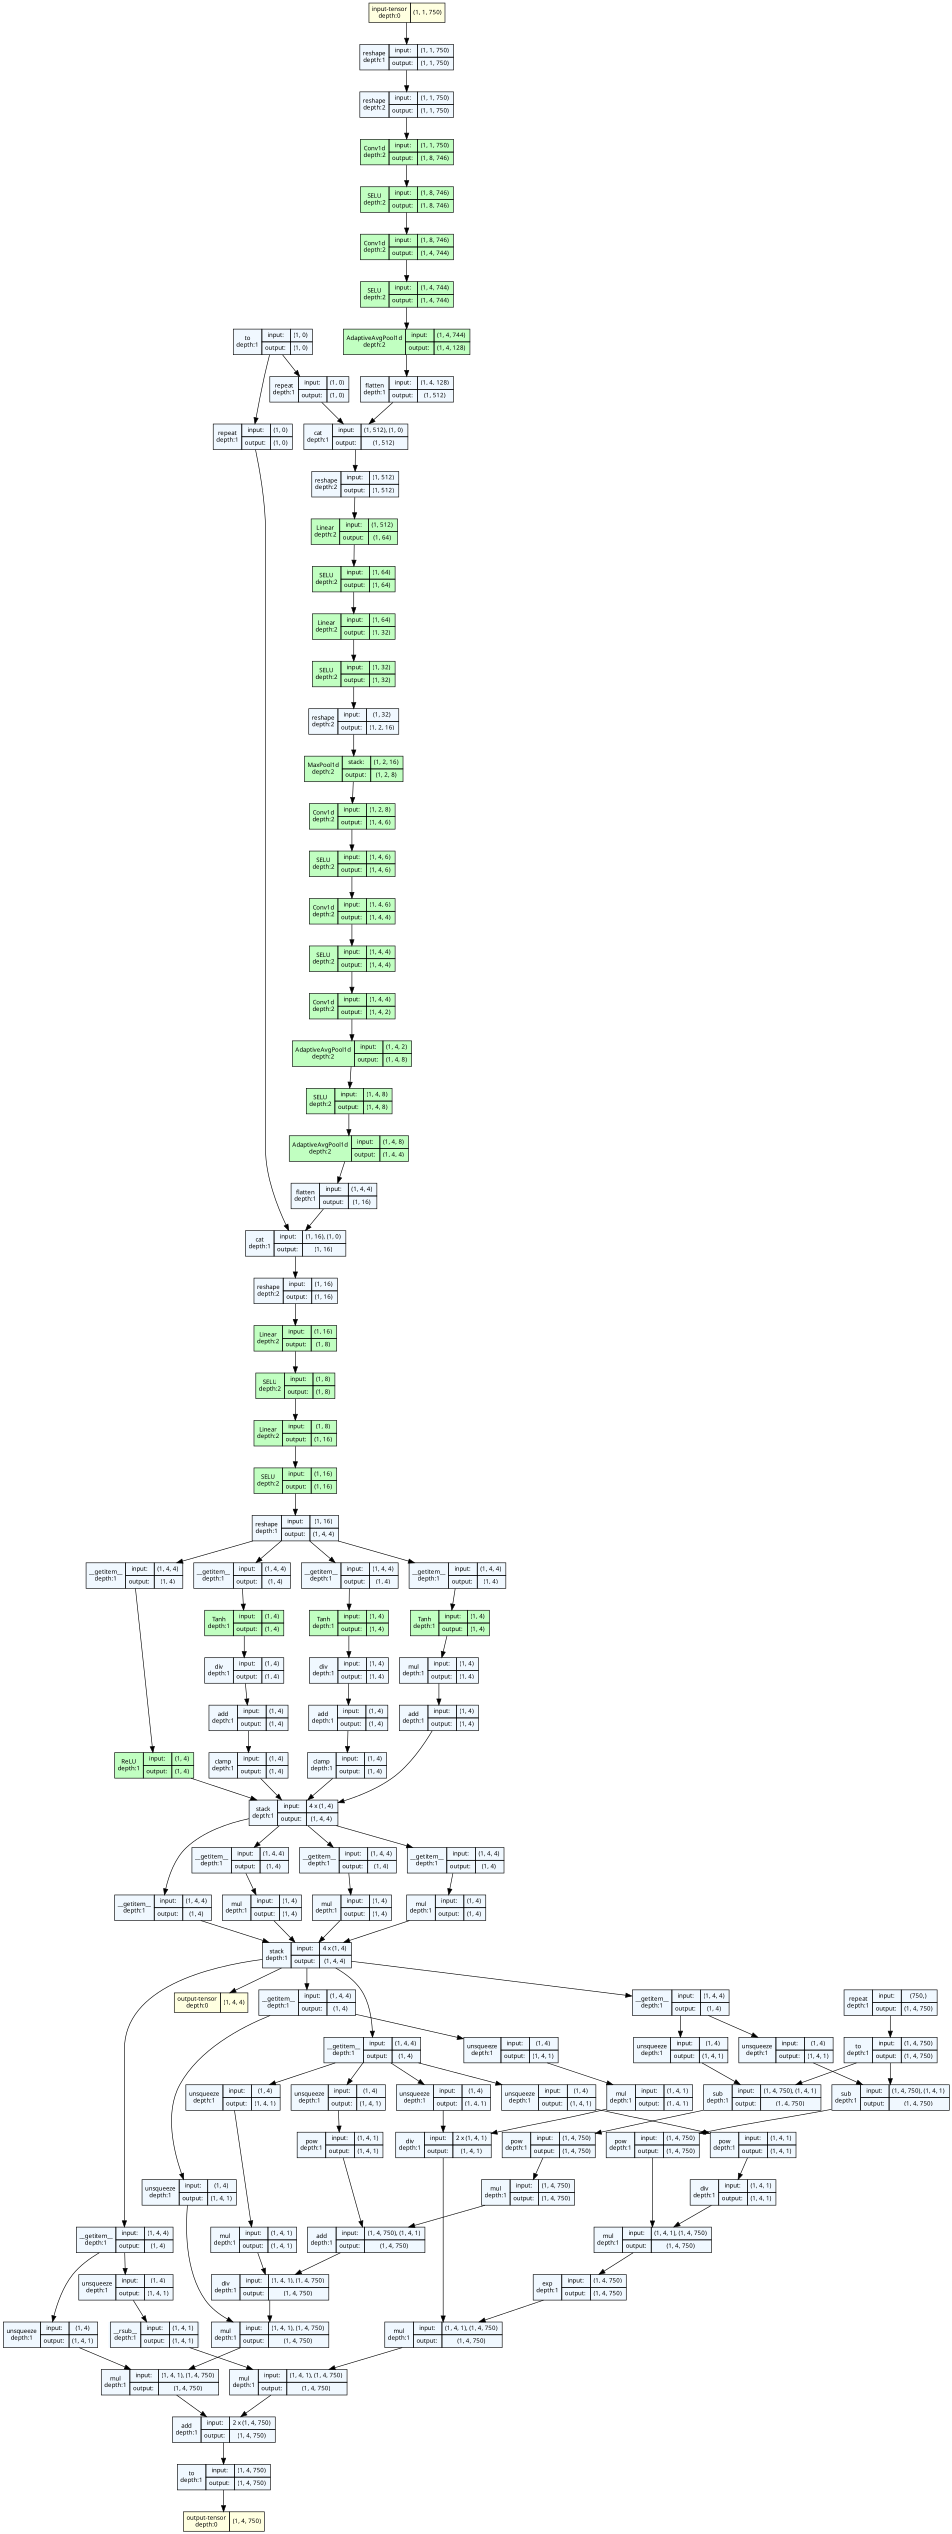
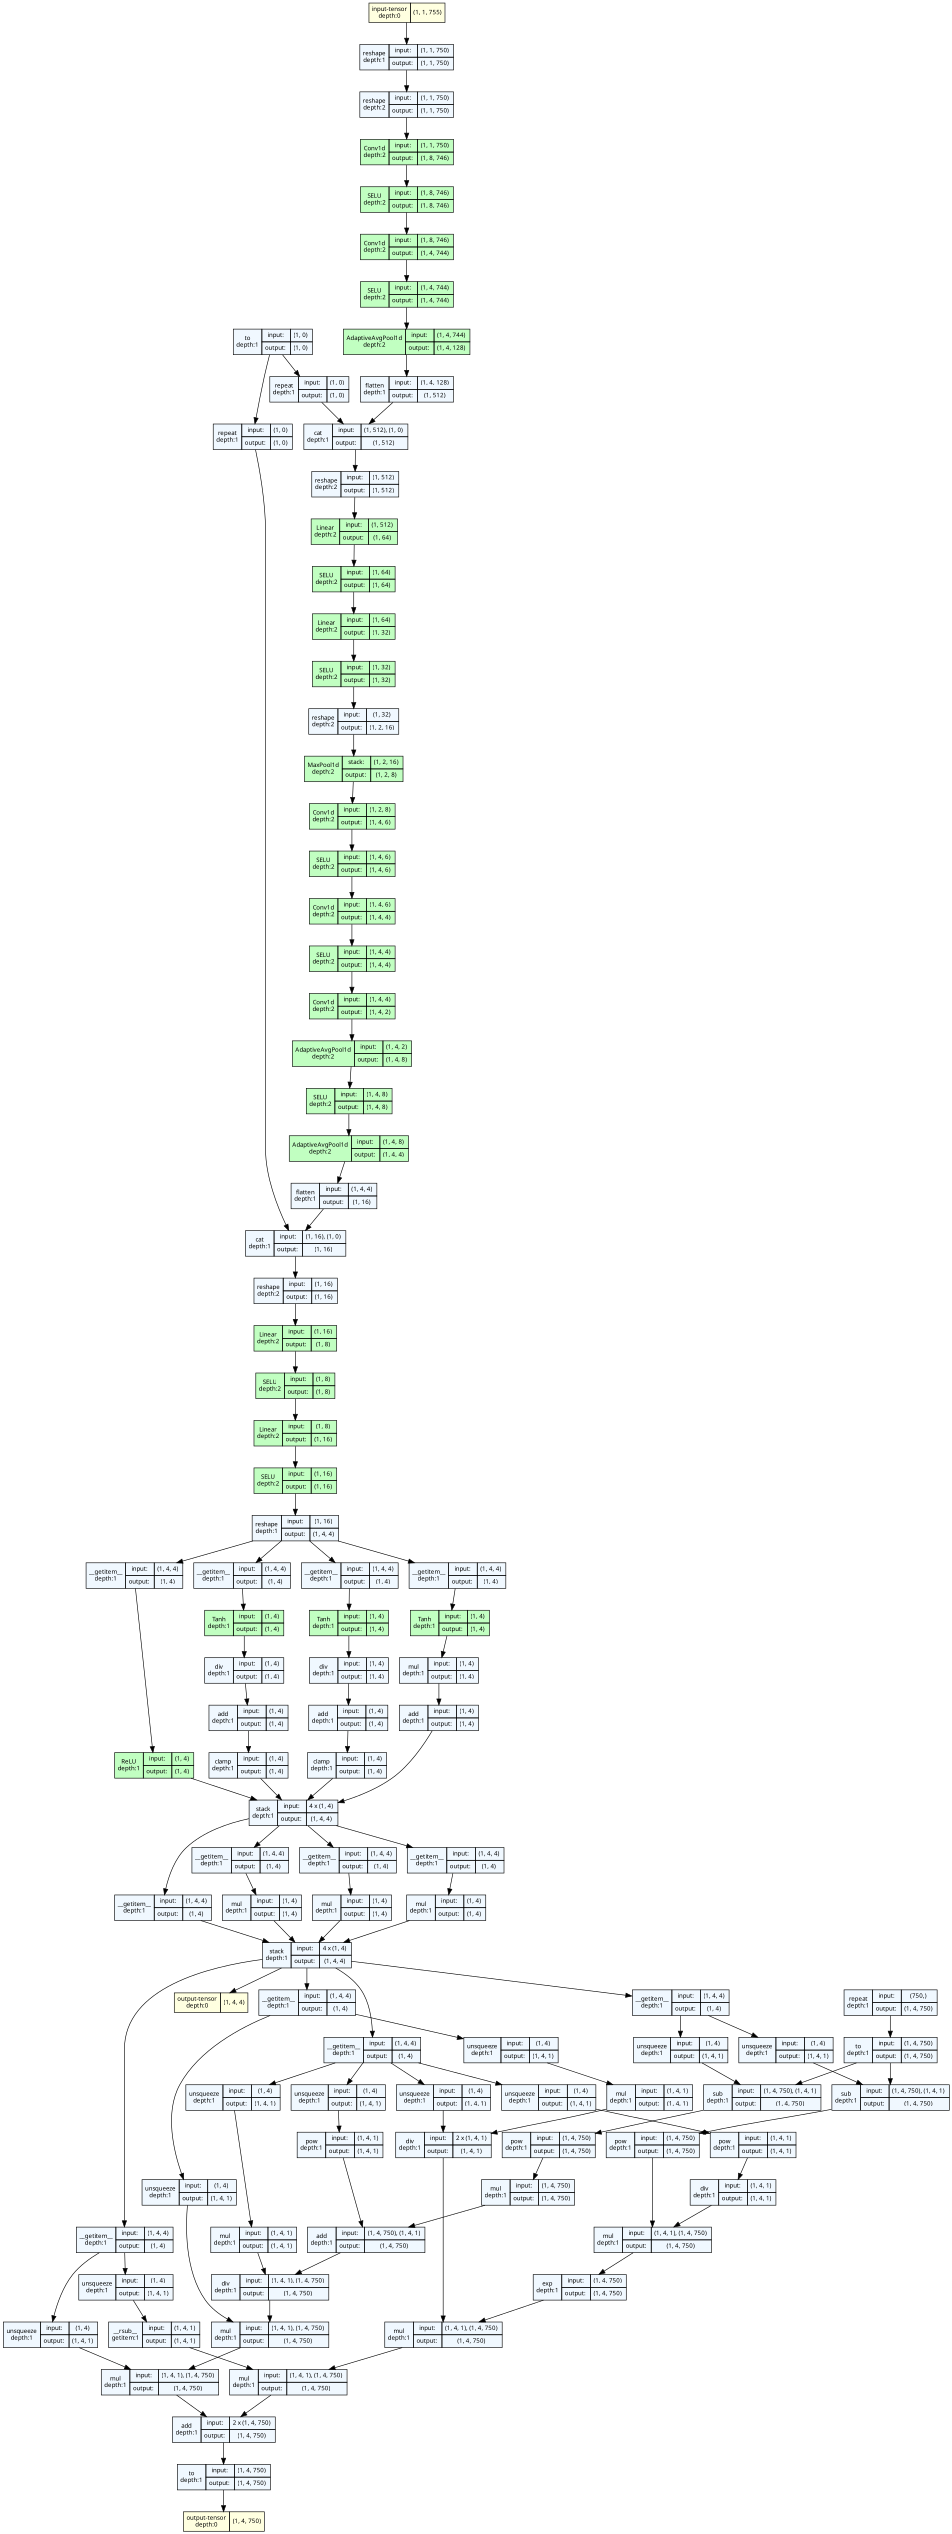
node "input-tensor": text "(1, 1, 750)" -> "(1, 1, 755)"
node "__rsub__": text "depth:1" -> "getitem:1"
